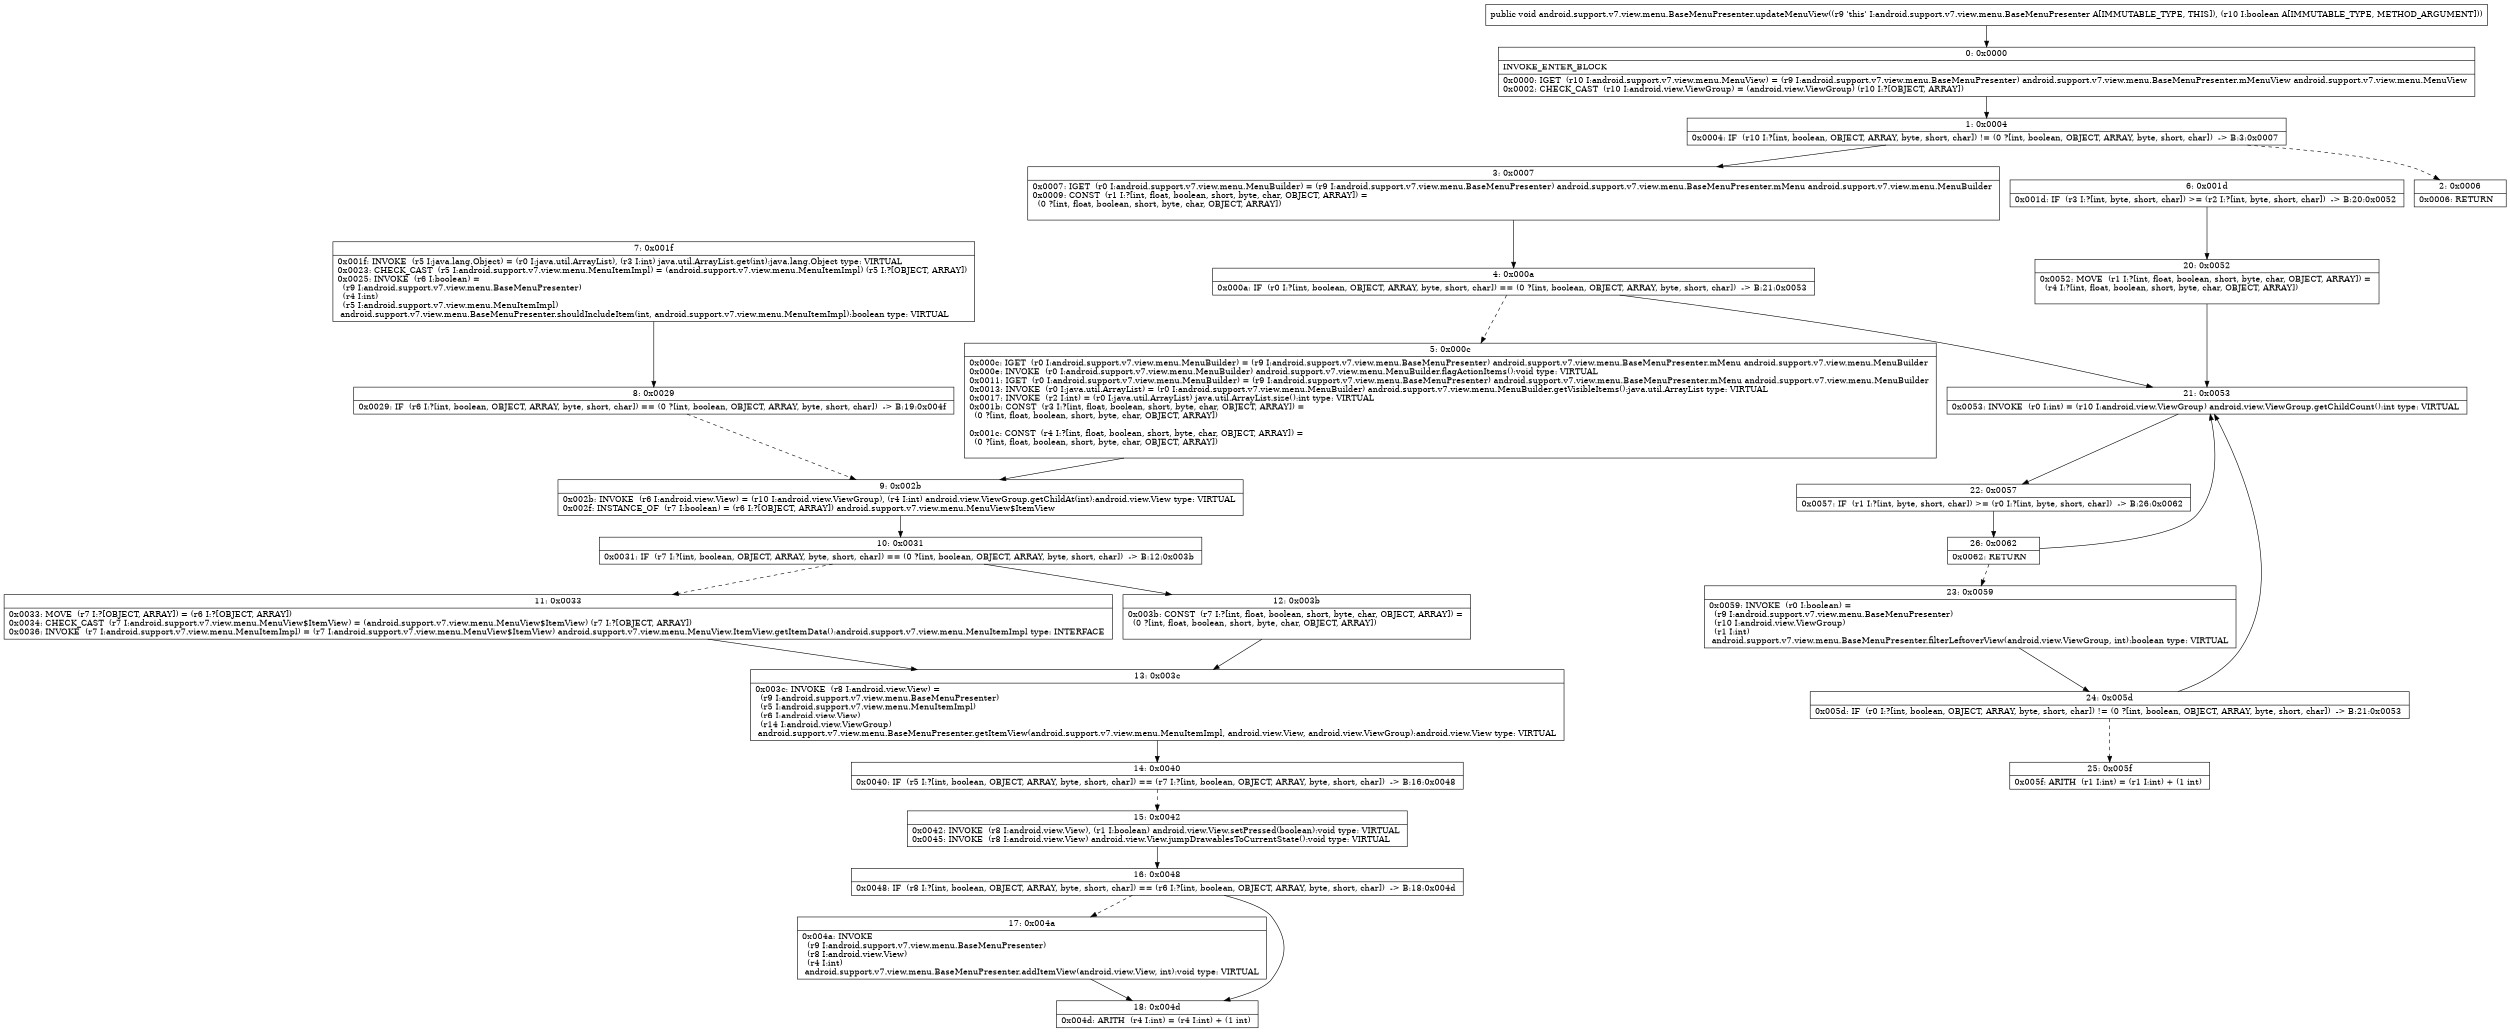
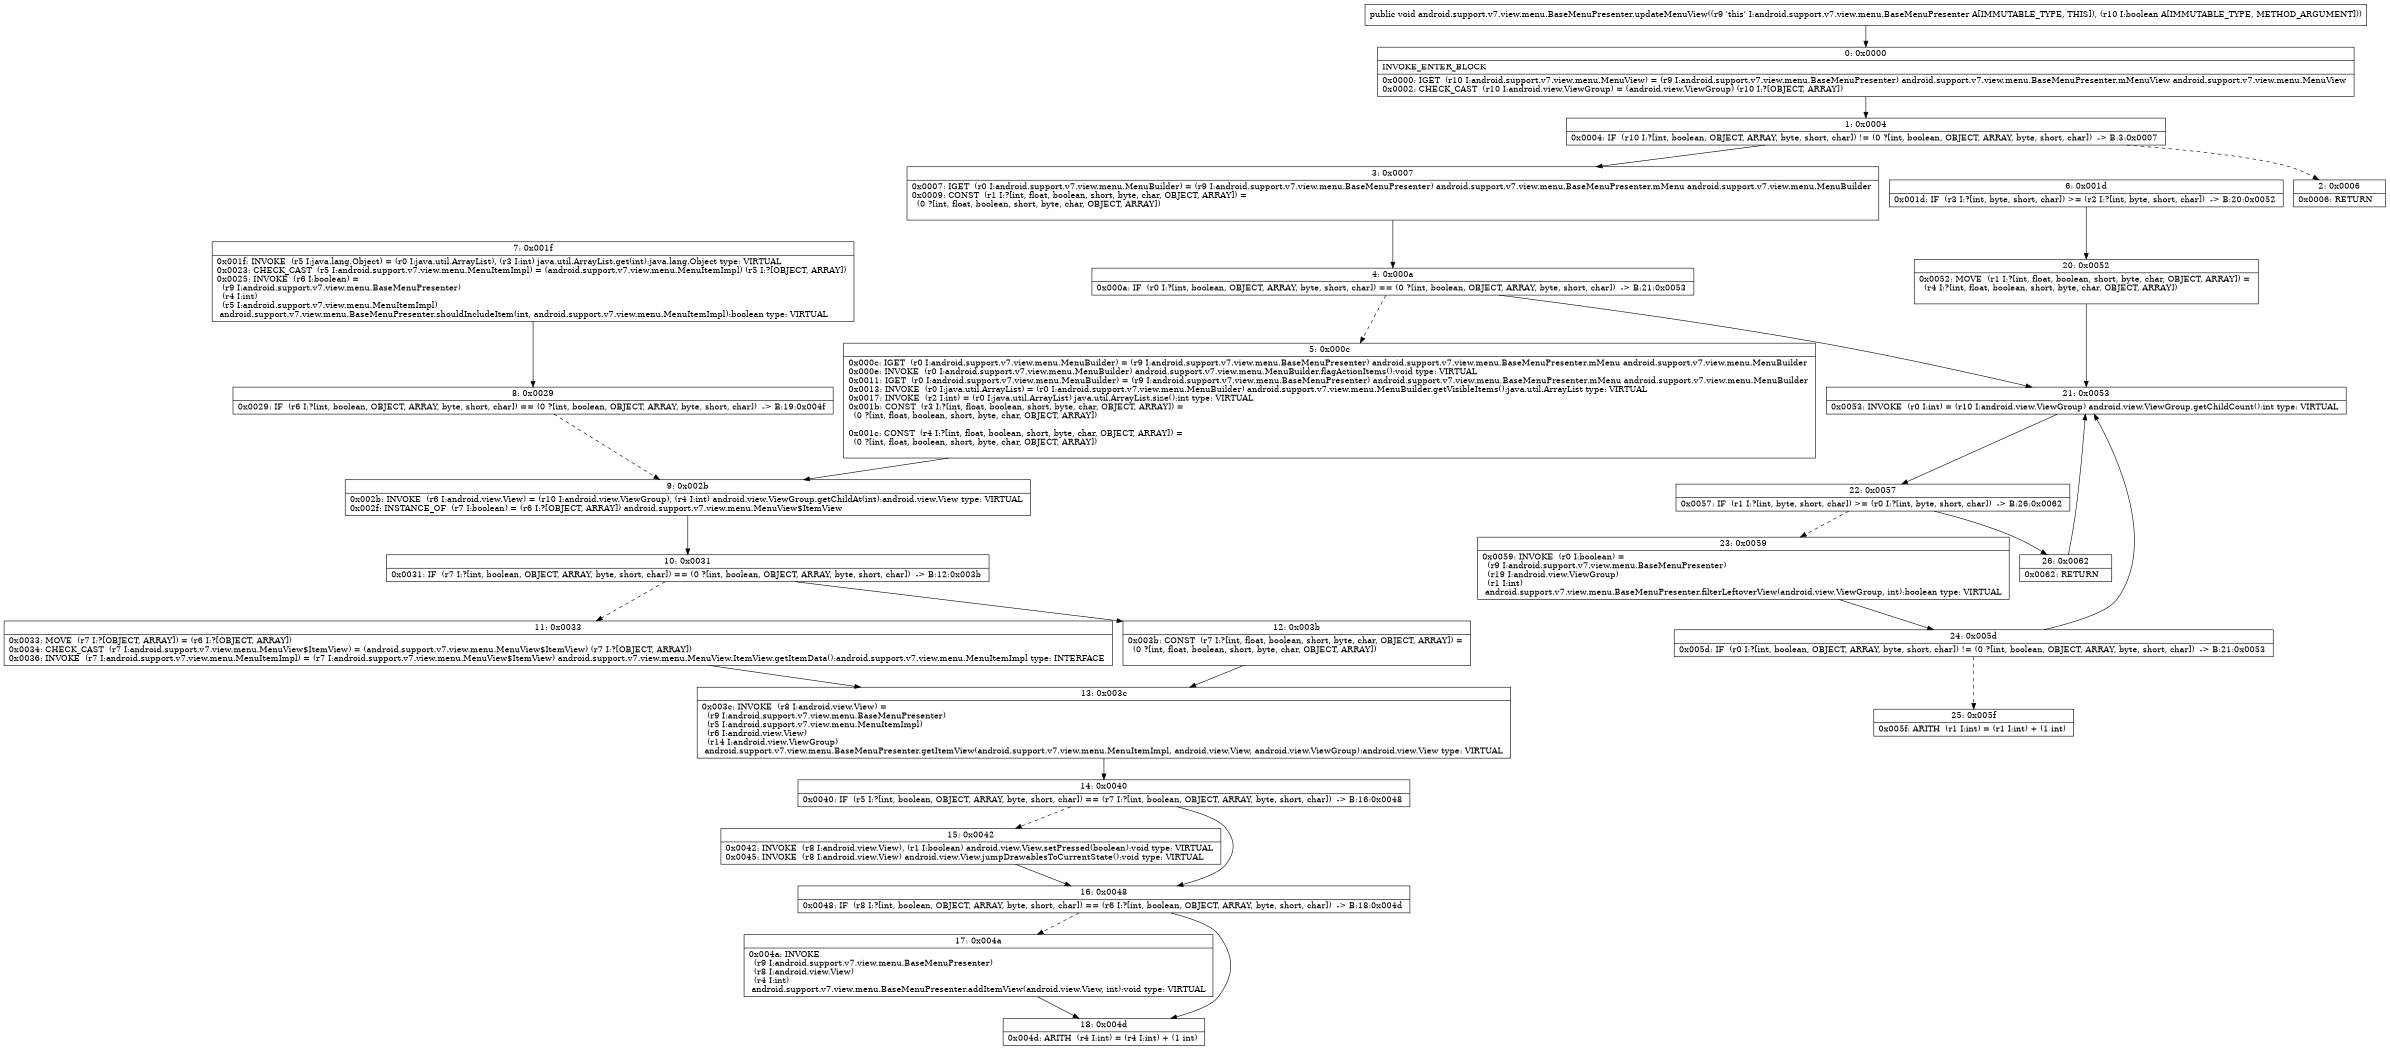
edge "26: 0x0062" -> "23: 0x0059": now "22: 0x0057" -> "23: 0x0059"
node "23: 0x0059": text "(r10 I:android.view.ViewGroup)" -> "(r19 I:android.view.ViewGroup)"
edge "14: 0x0040" -> "16: 0x0048": added
